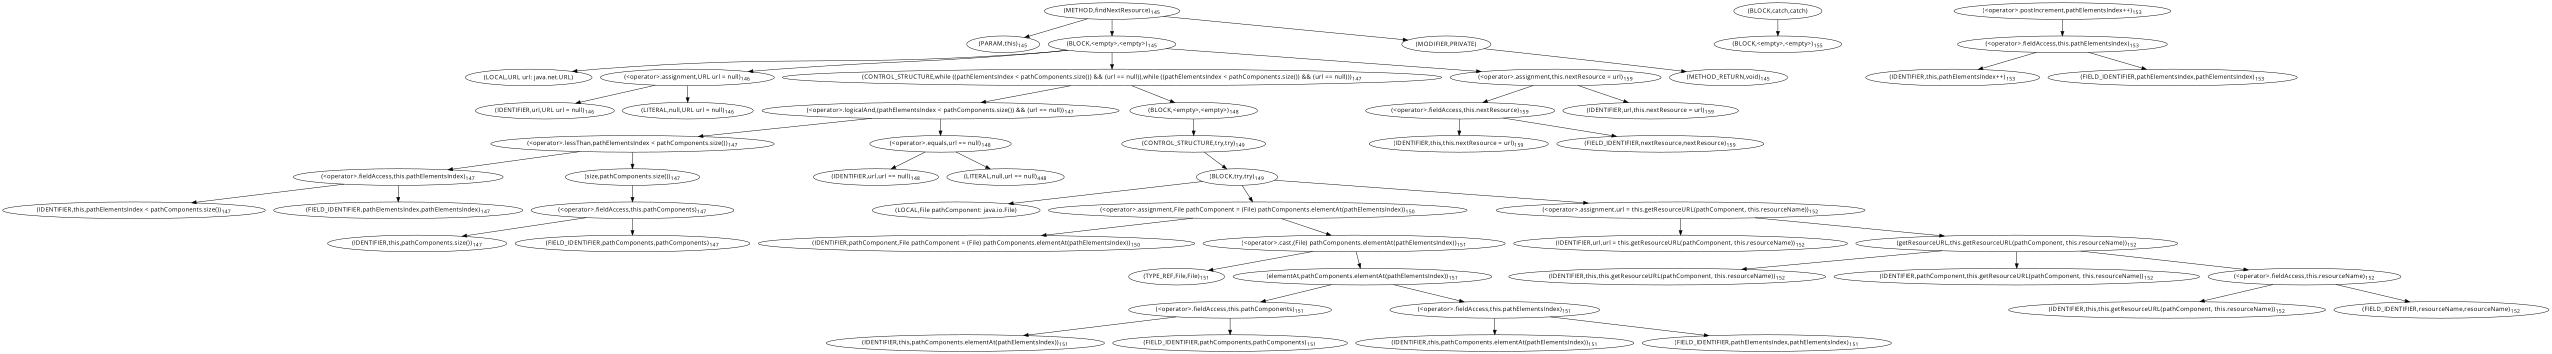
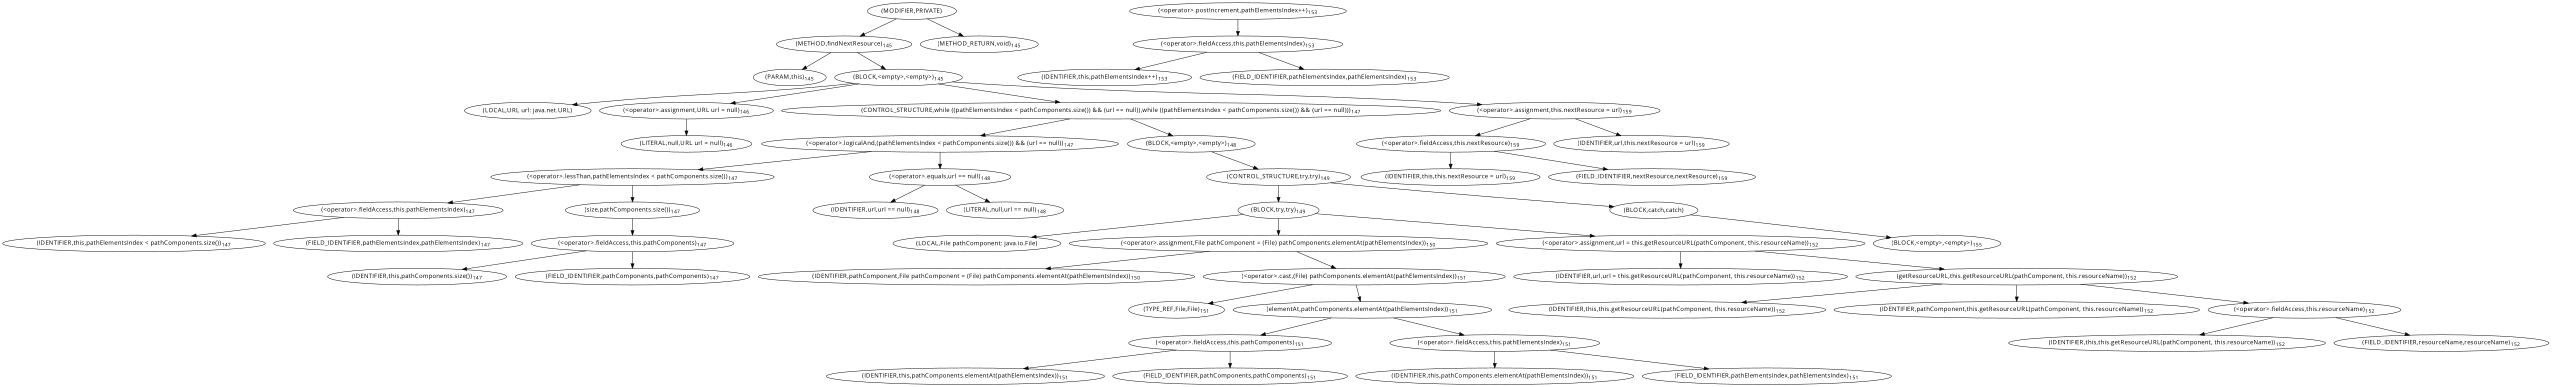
edge "(METHOD,findNextResource)" -> "(MODIFIER,PRIVATE)": reversed
node "(IDENTIFIER,url,URL url = null)": removed
node "(LITERAL,null,url == null)": text "448" -> "148"
edge "(CONTROL_STRUCTURE,try,try)" -> "(BLOCK,catch,catch)": added
